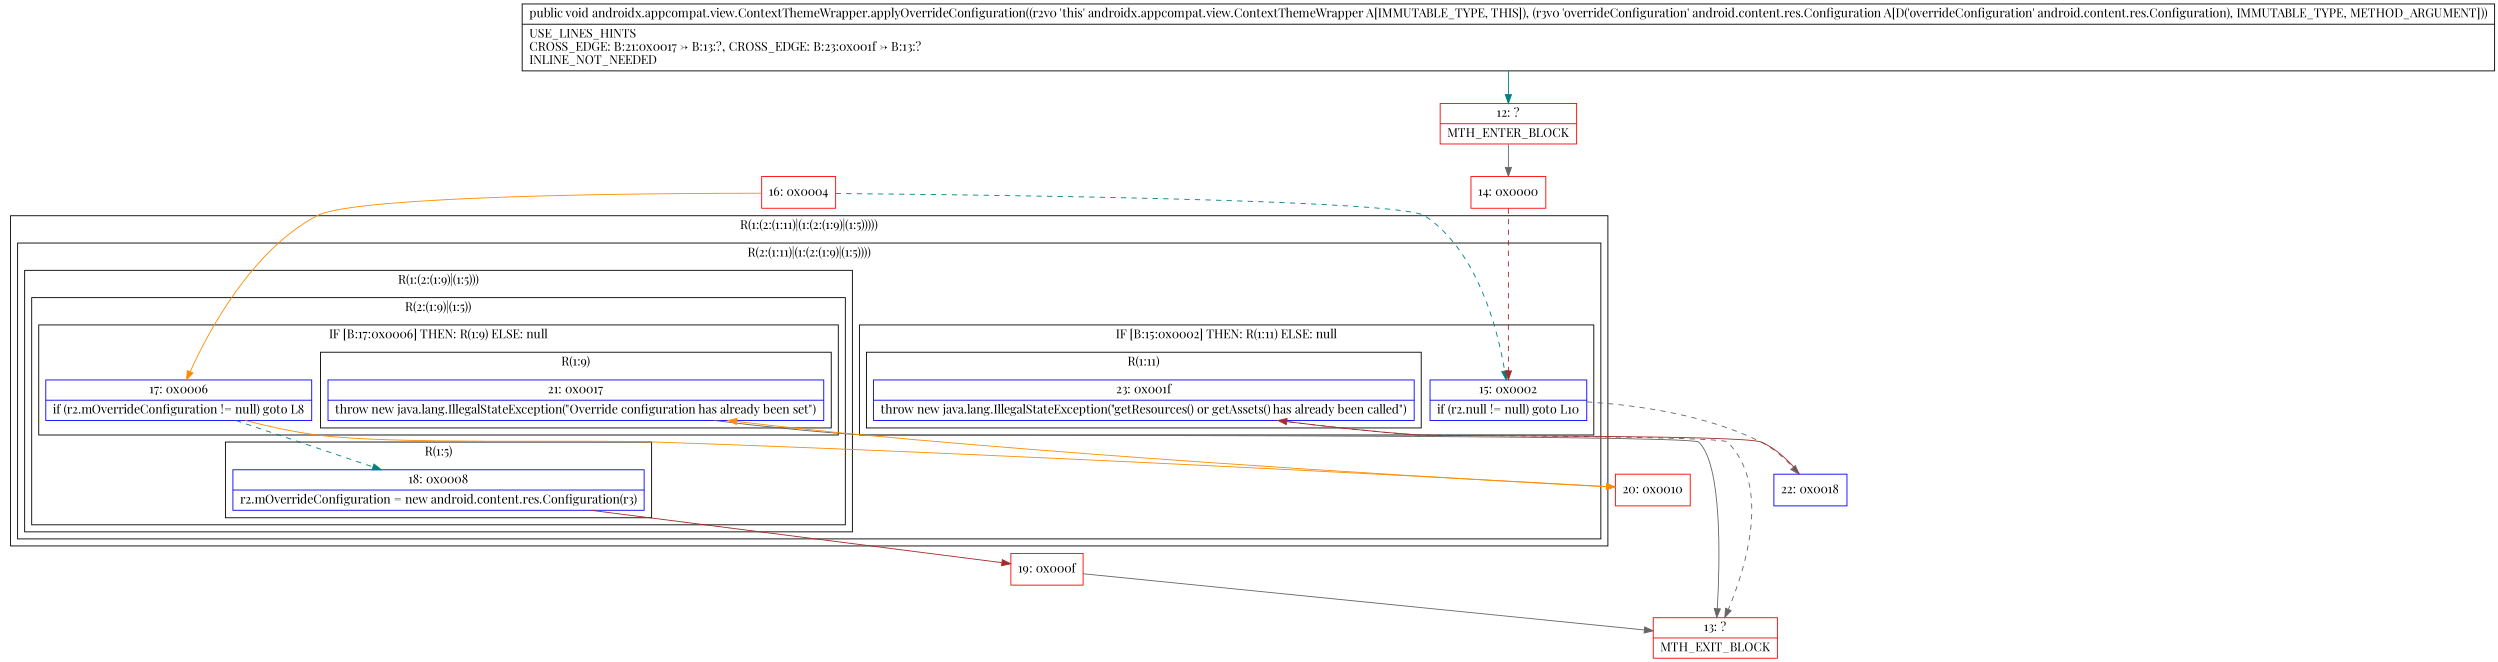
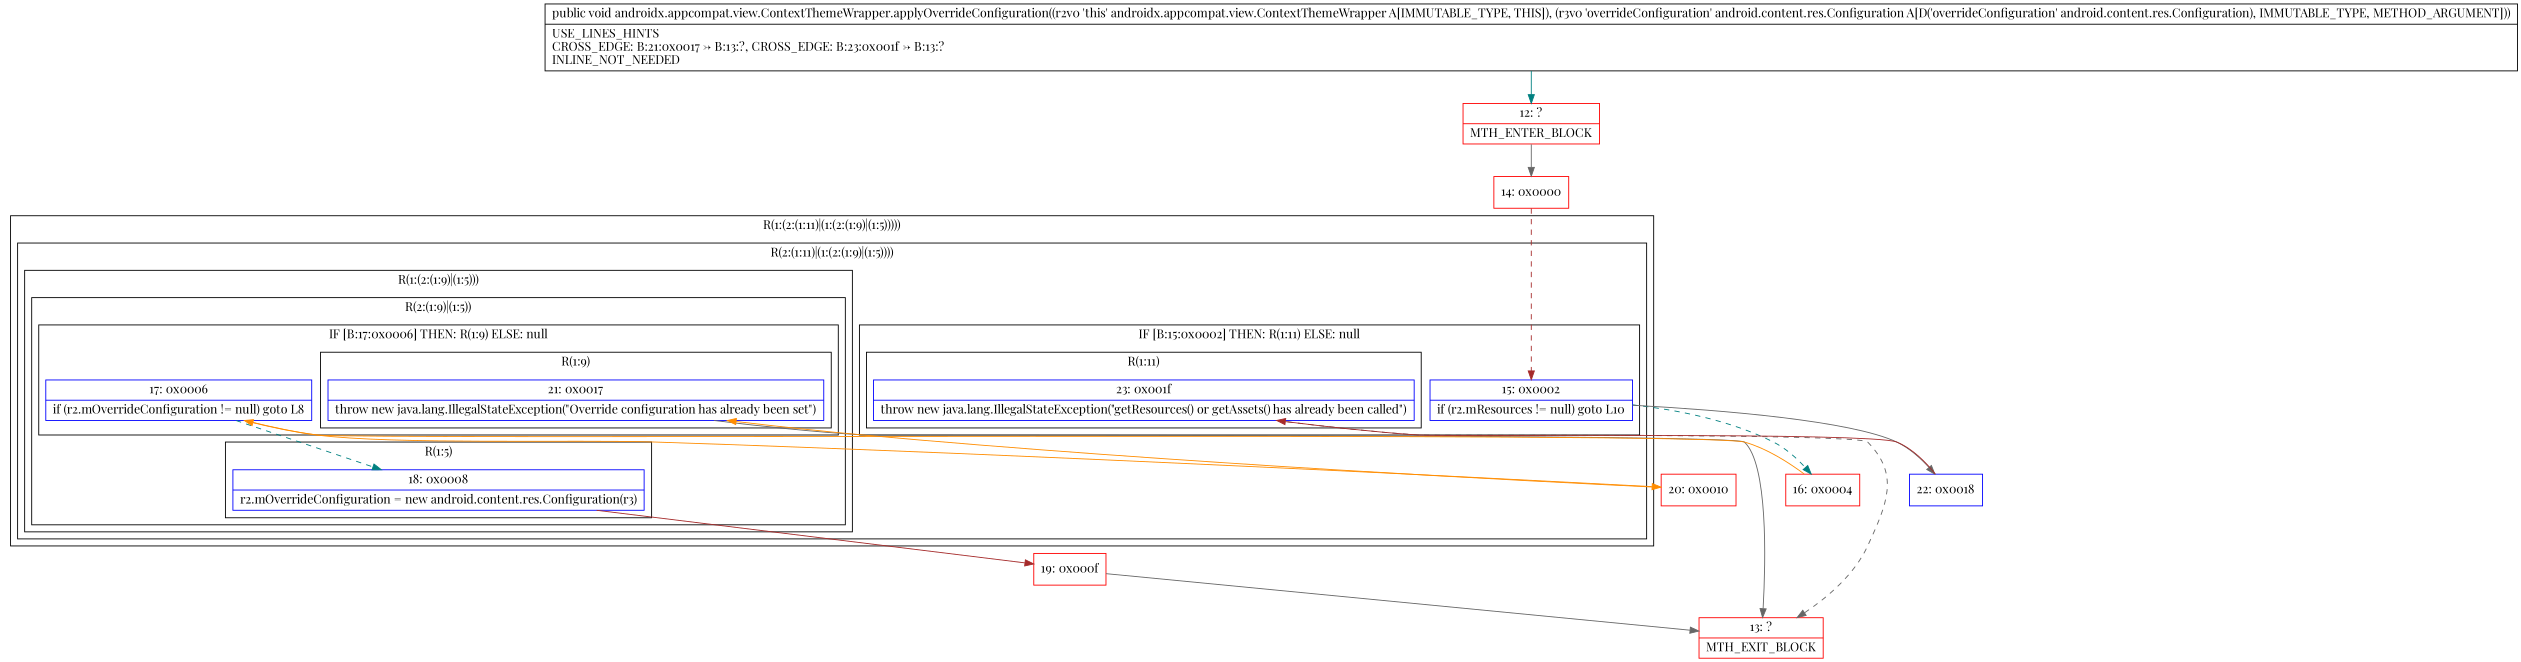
edge "16: 0x0004" -> "15: 0x0002": reversed
node "15: 0x0002": text "if (r2.null != null) goto L10" -> "if (r2.mResources != null) goto L10"
edge "15: 0x0002" -> "22: 0x0018": style dashed -> solid
